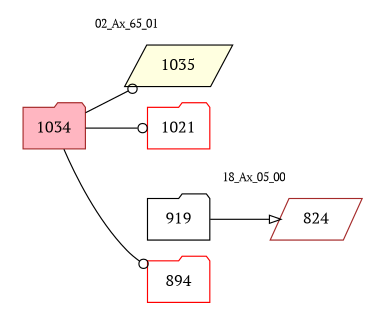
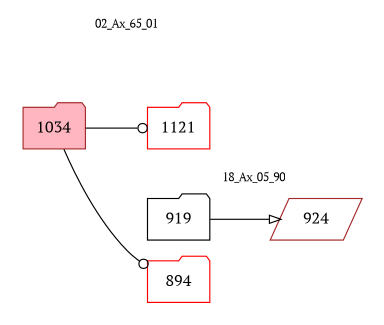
node "1035": removed
node "1021": label "1021" -> "1121"
cluster "18_Ax_05_00": label "18_Ax_05_00" -> "18_Ax_05_90"
node "824": label "824" -> "924"
